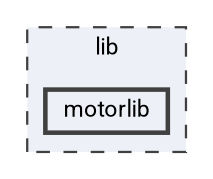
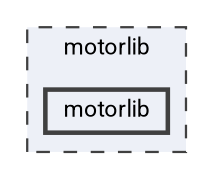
cluster "lib": label "lib" -> "motorlib"
